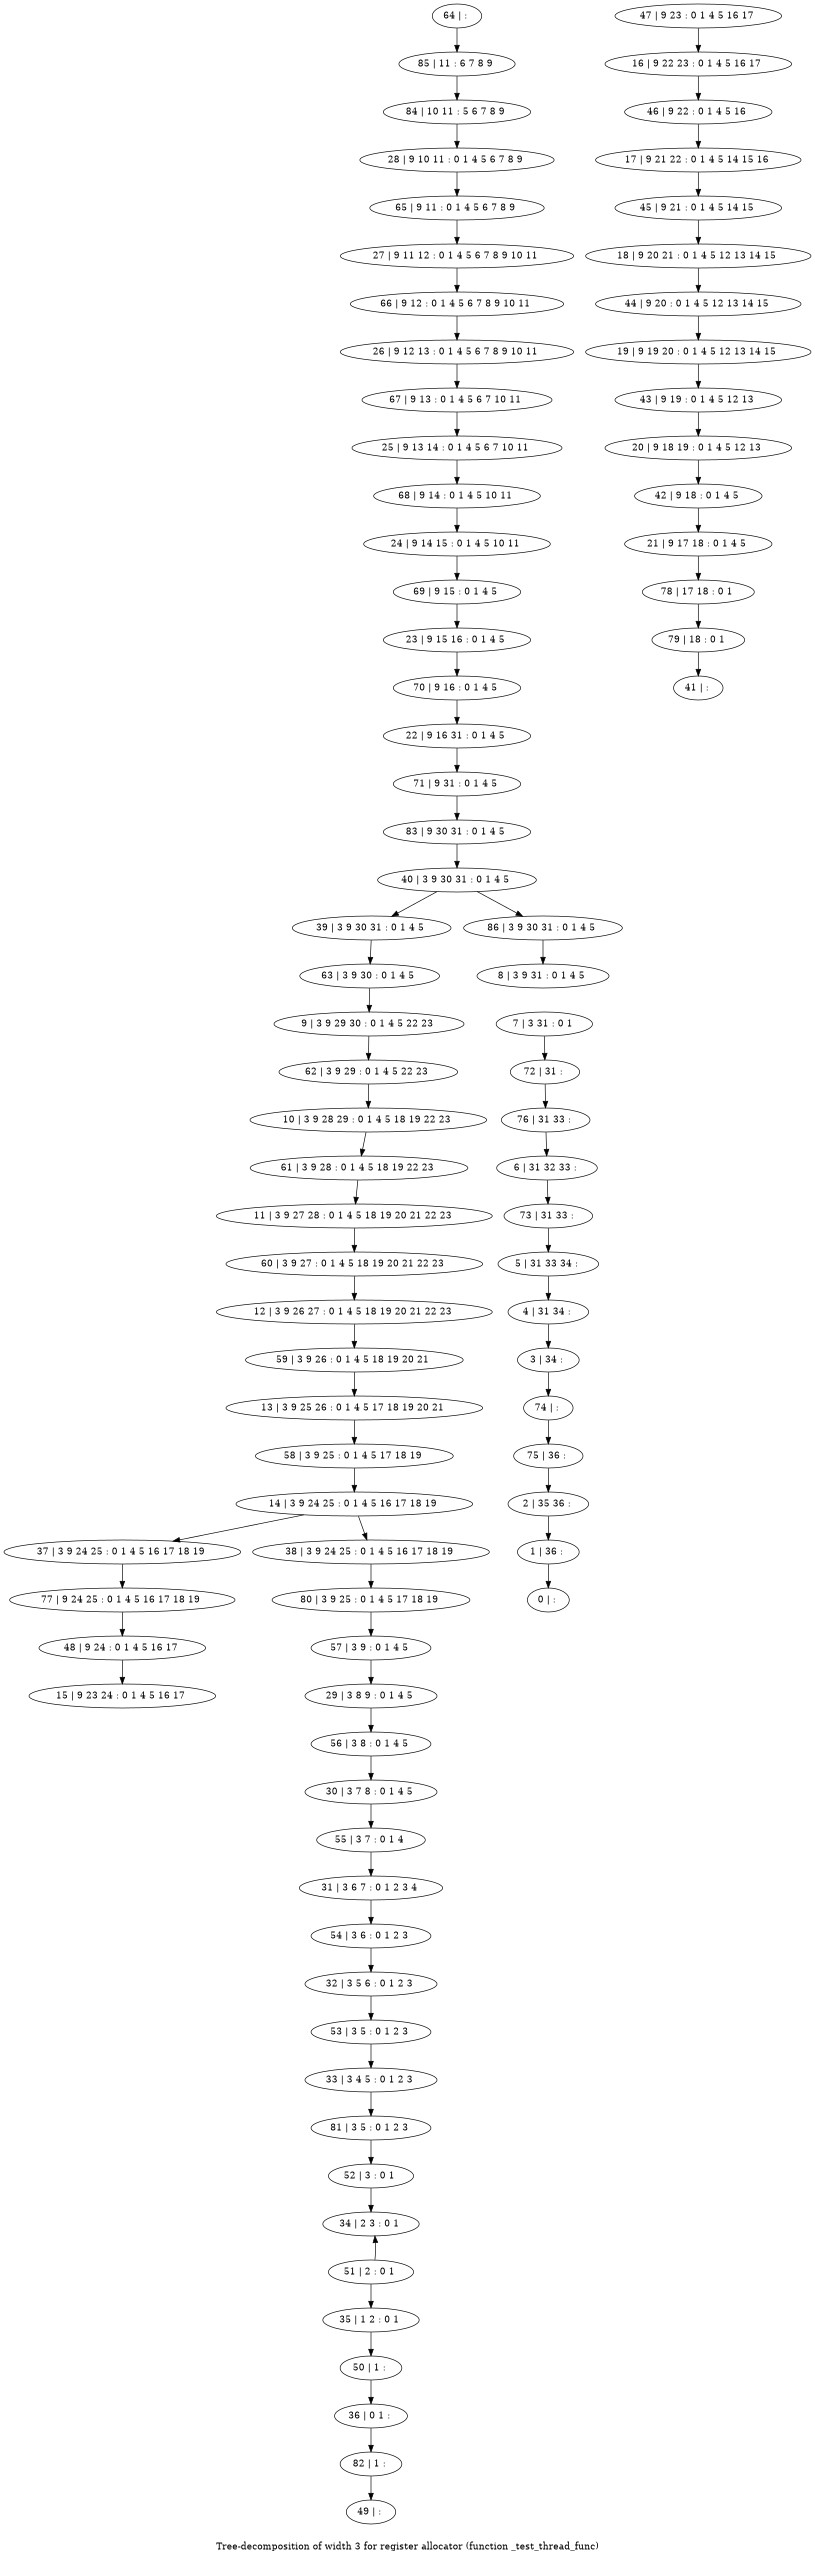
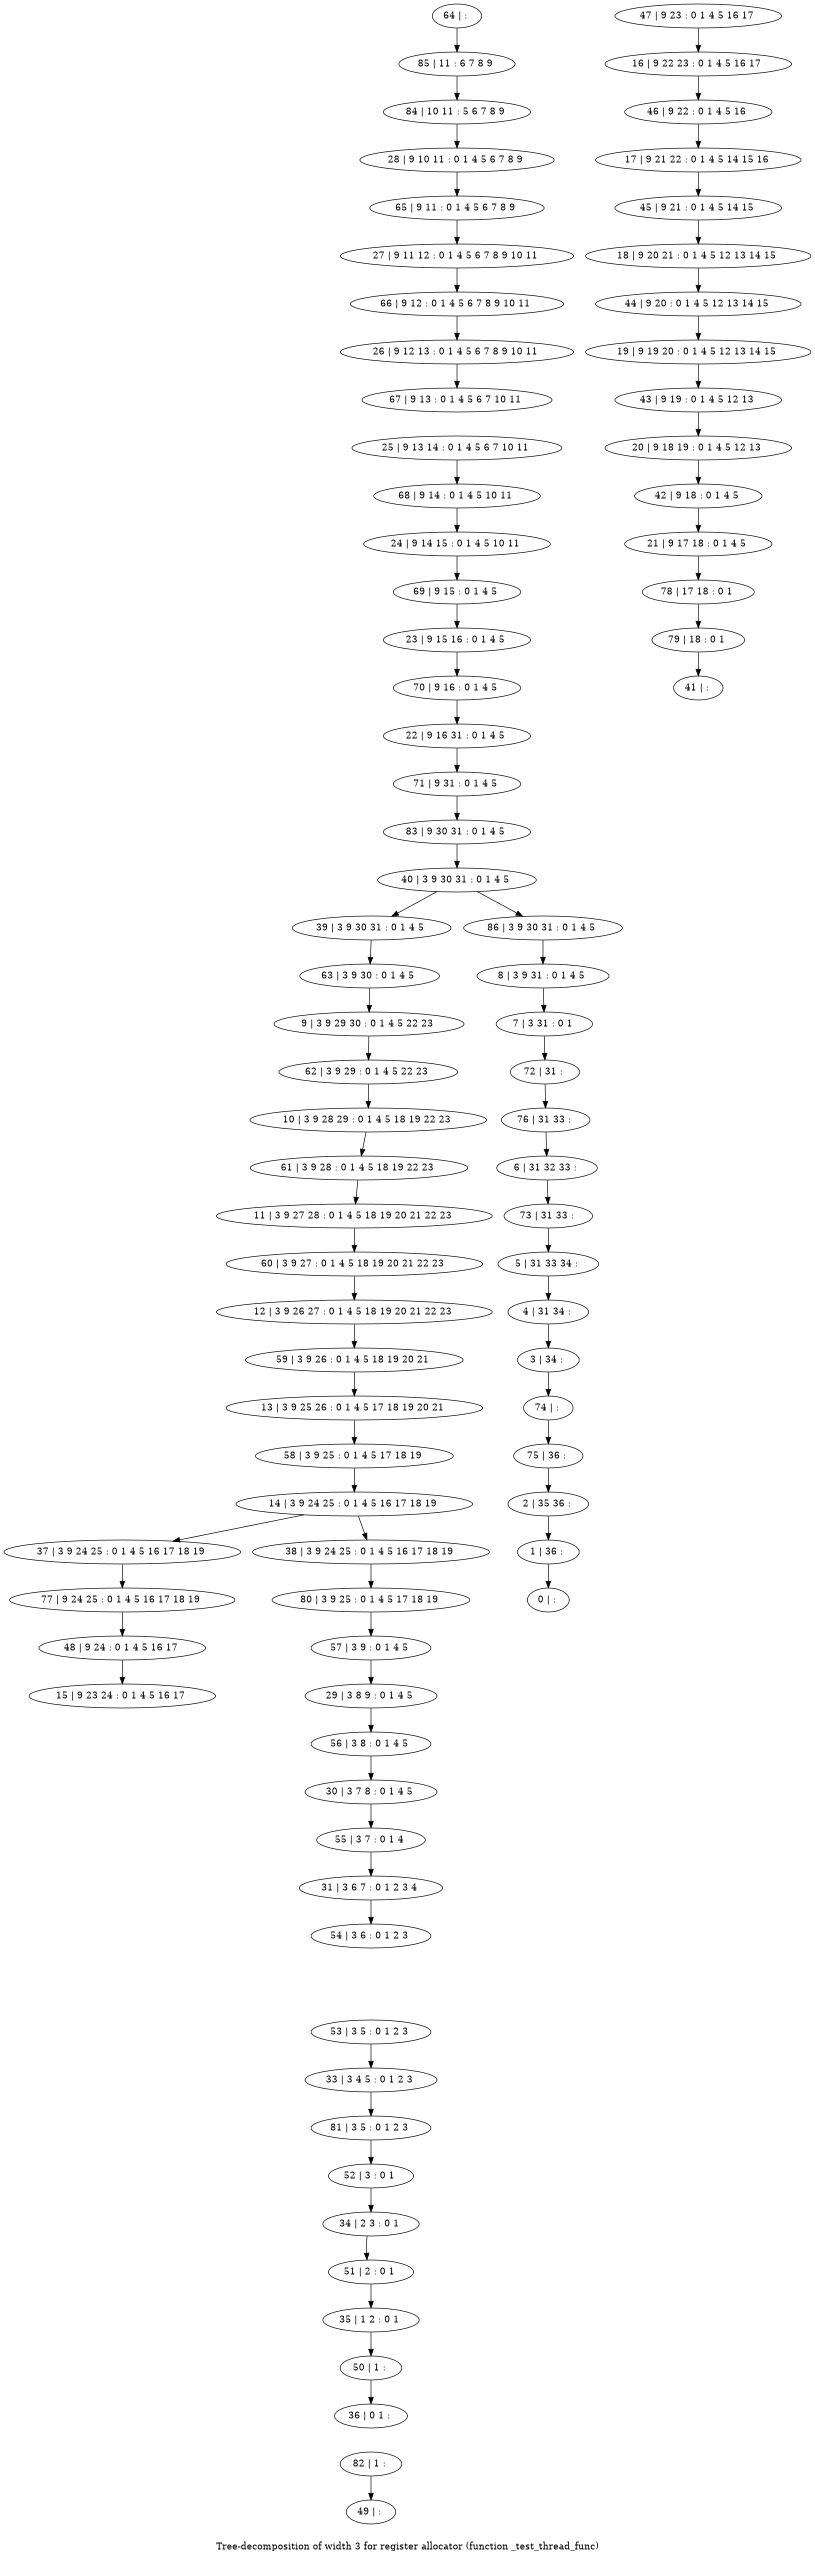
edge "67 | 9 13 : 0 1 4 5 6 7 10 11" -> "25 | 9 13 14 : 0 1 4 5 6 7 10 11": removed
edge "8 | 3 9 31 : 0 1 4 5" -> "7 | 3 31 : 0 1": added
node "32 | 3 5 6 : 0 1 2 3": removed
edge "51 | 2 : 0 1" -> "34 | 2 3 : 0 1": reversed
edge "36 | 0 1 :" -> "82 | 1 :": removed
